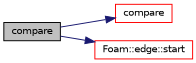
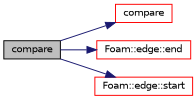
node "Foam::edge::end": added
